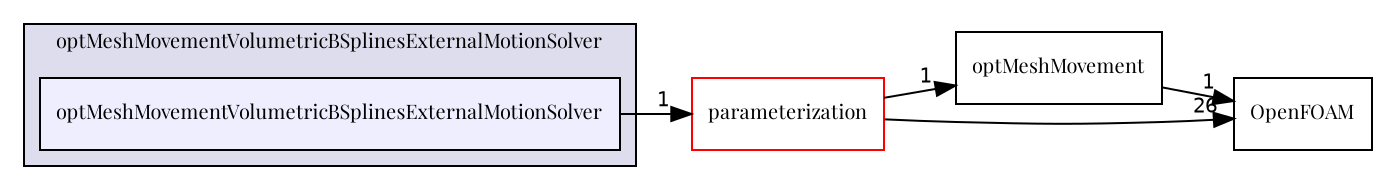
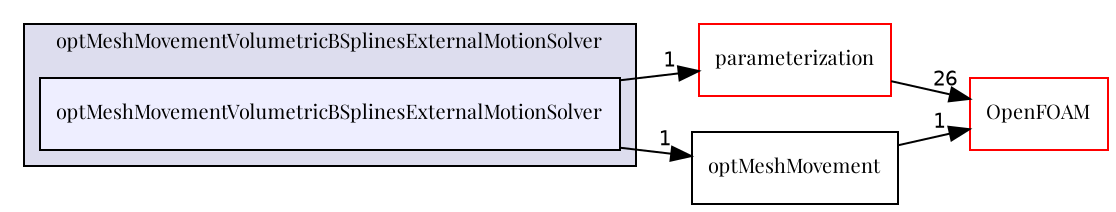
edge "parameterization" -> "optMeshMovement": now "optMeshMovementVolumetricBSplinesExternalMotionSolver" -> "optMeshMovement"
node "OpenFOAM": color black -> red
